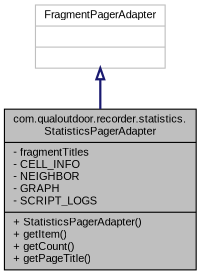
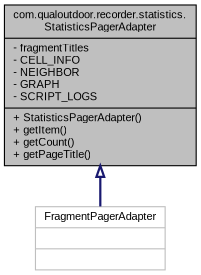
edge "com.qualoutdoor.recorder.statistics." -> "FragmentPagerAdapter": reversed
